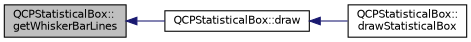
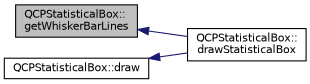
edge "QCPStatisticalBox::draw" -> "QCPStatisticalBox:: getWhiskerBarLines": now "QCPStatisticalBox:: drawStatisticalBox" -> "QCPStatisticalBox:: getWhiskerBarLines"
